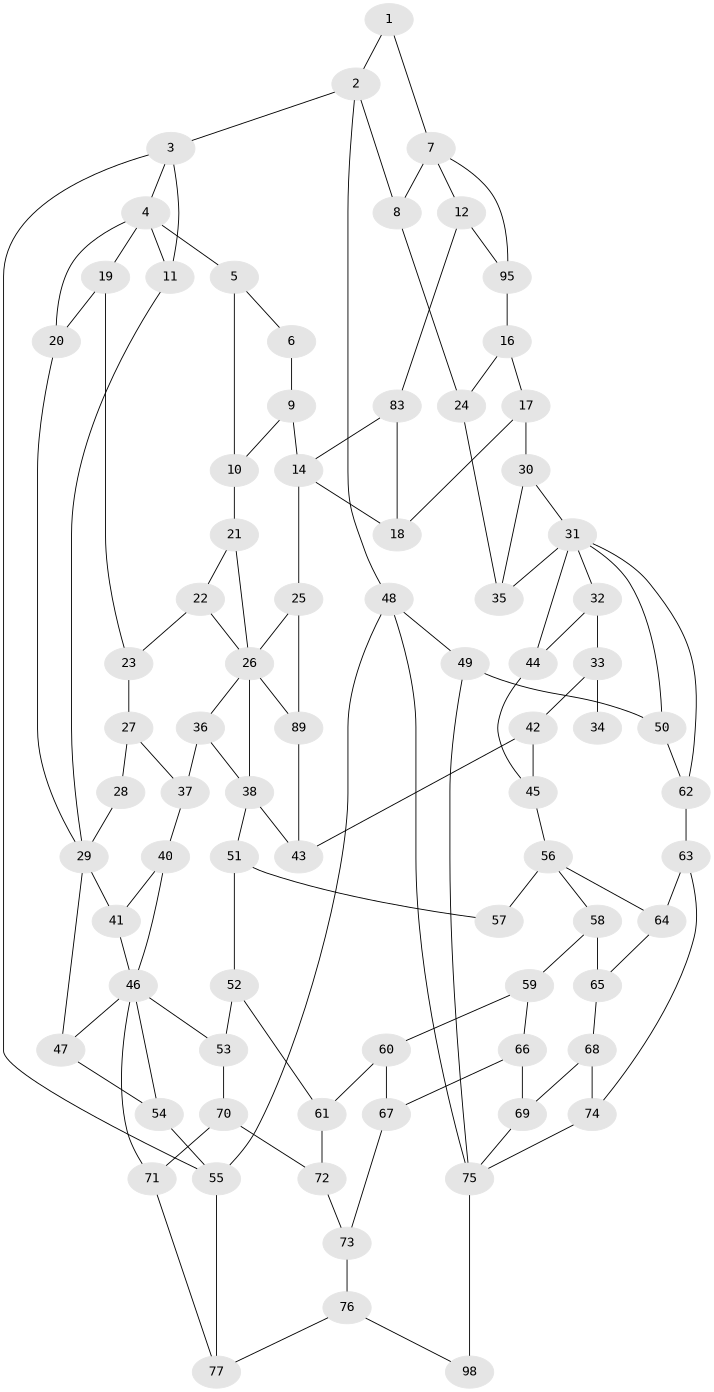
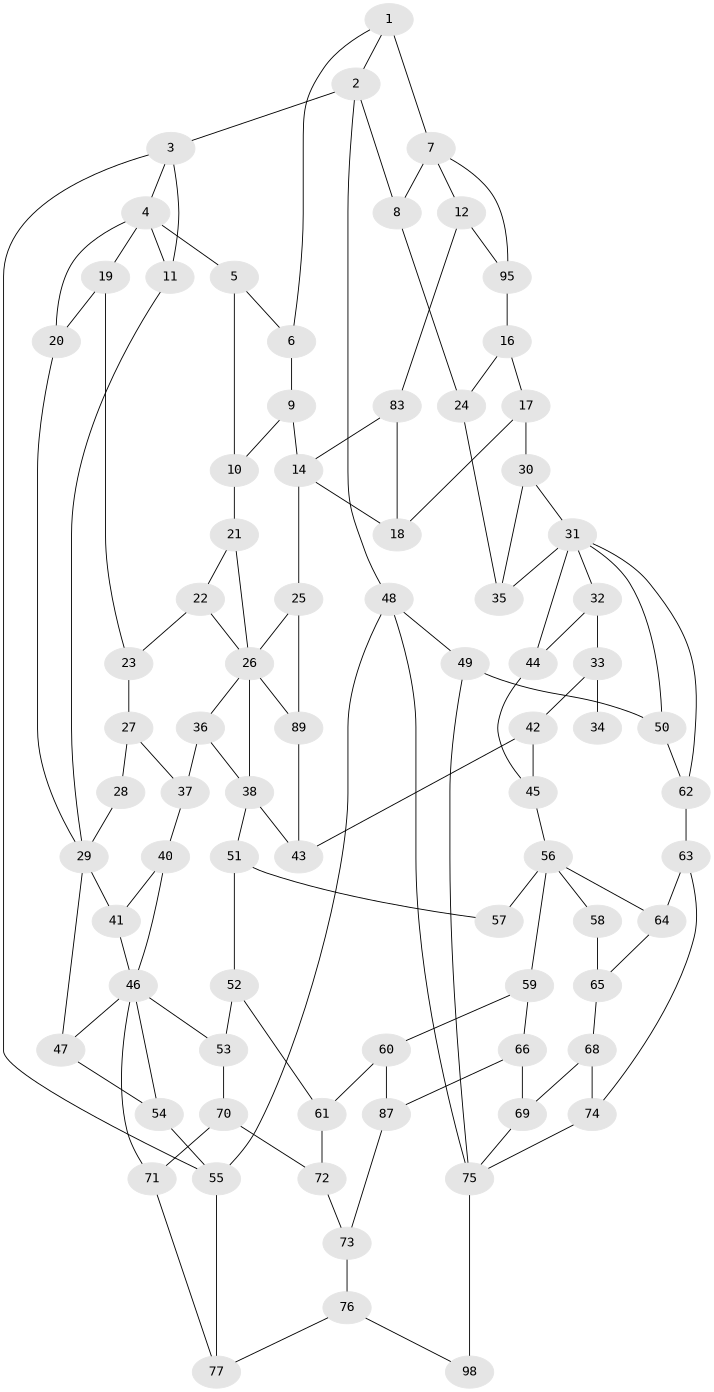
edge "1" -- "6": added
edge "58" -- "59": now "56" -- "59"
node "67": label "67" -> "87"
